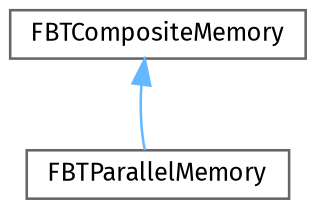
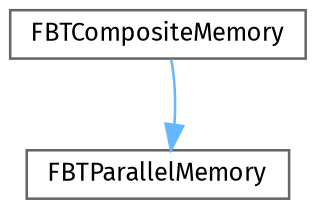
edge "FBTParallelMemory" -> "FBTCompositeMemory": reversed
